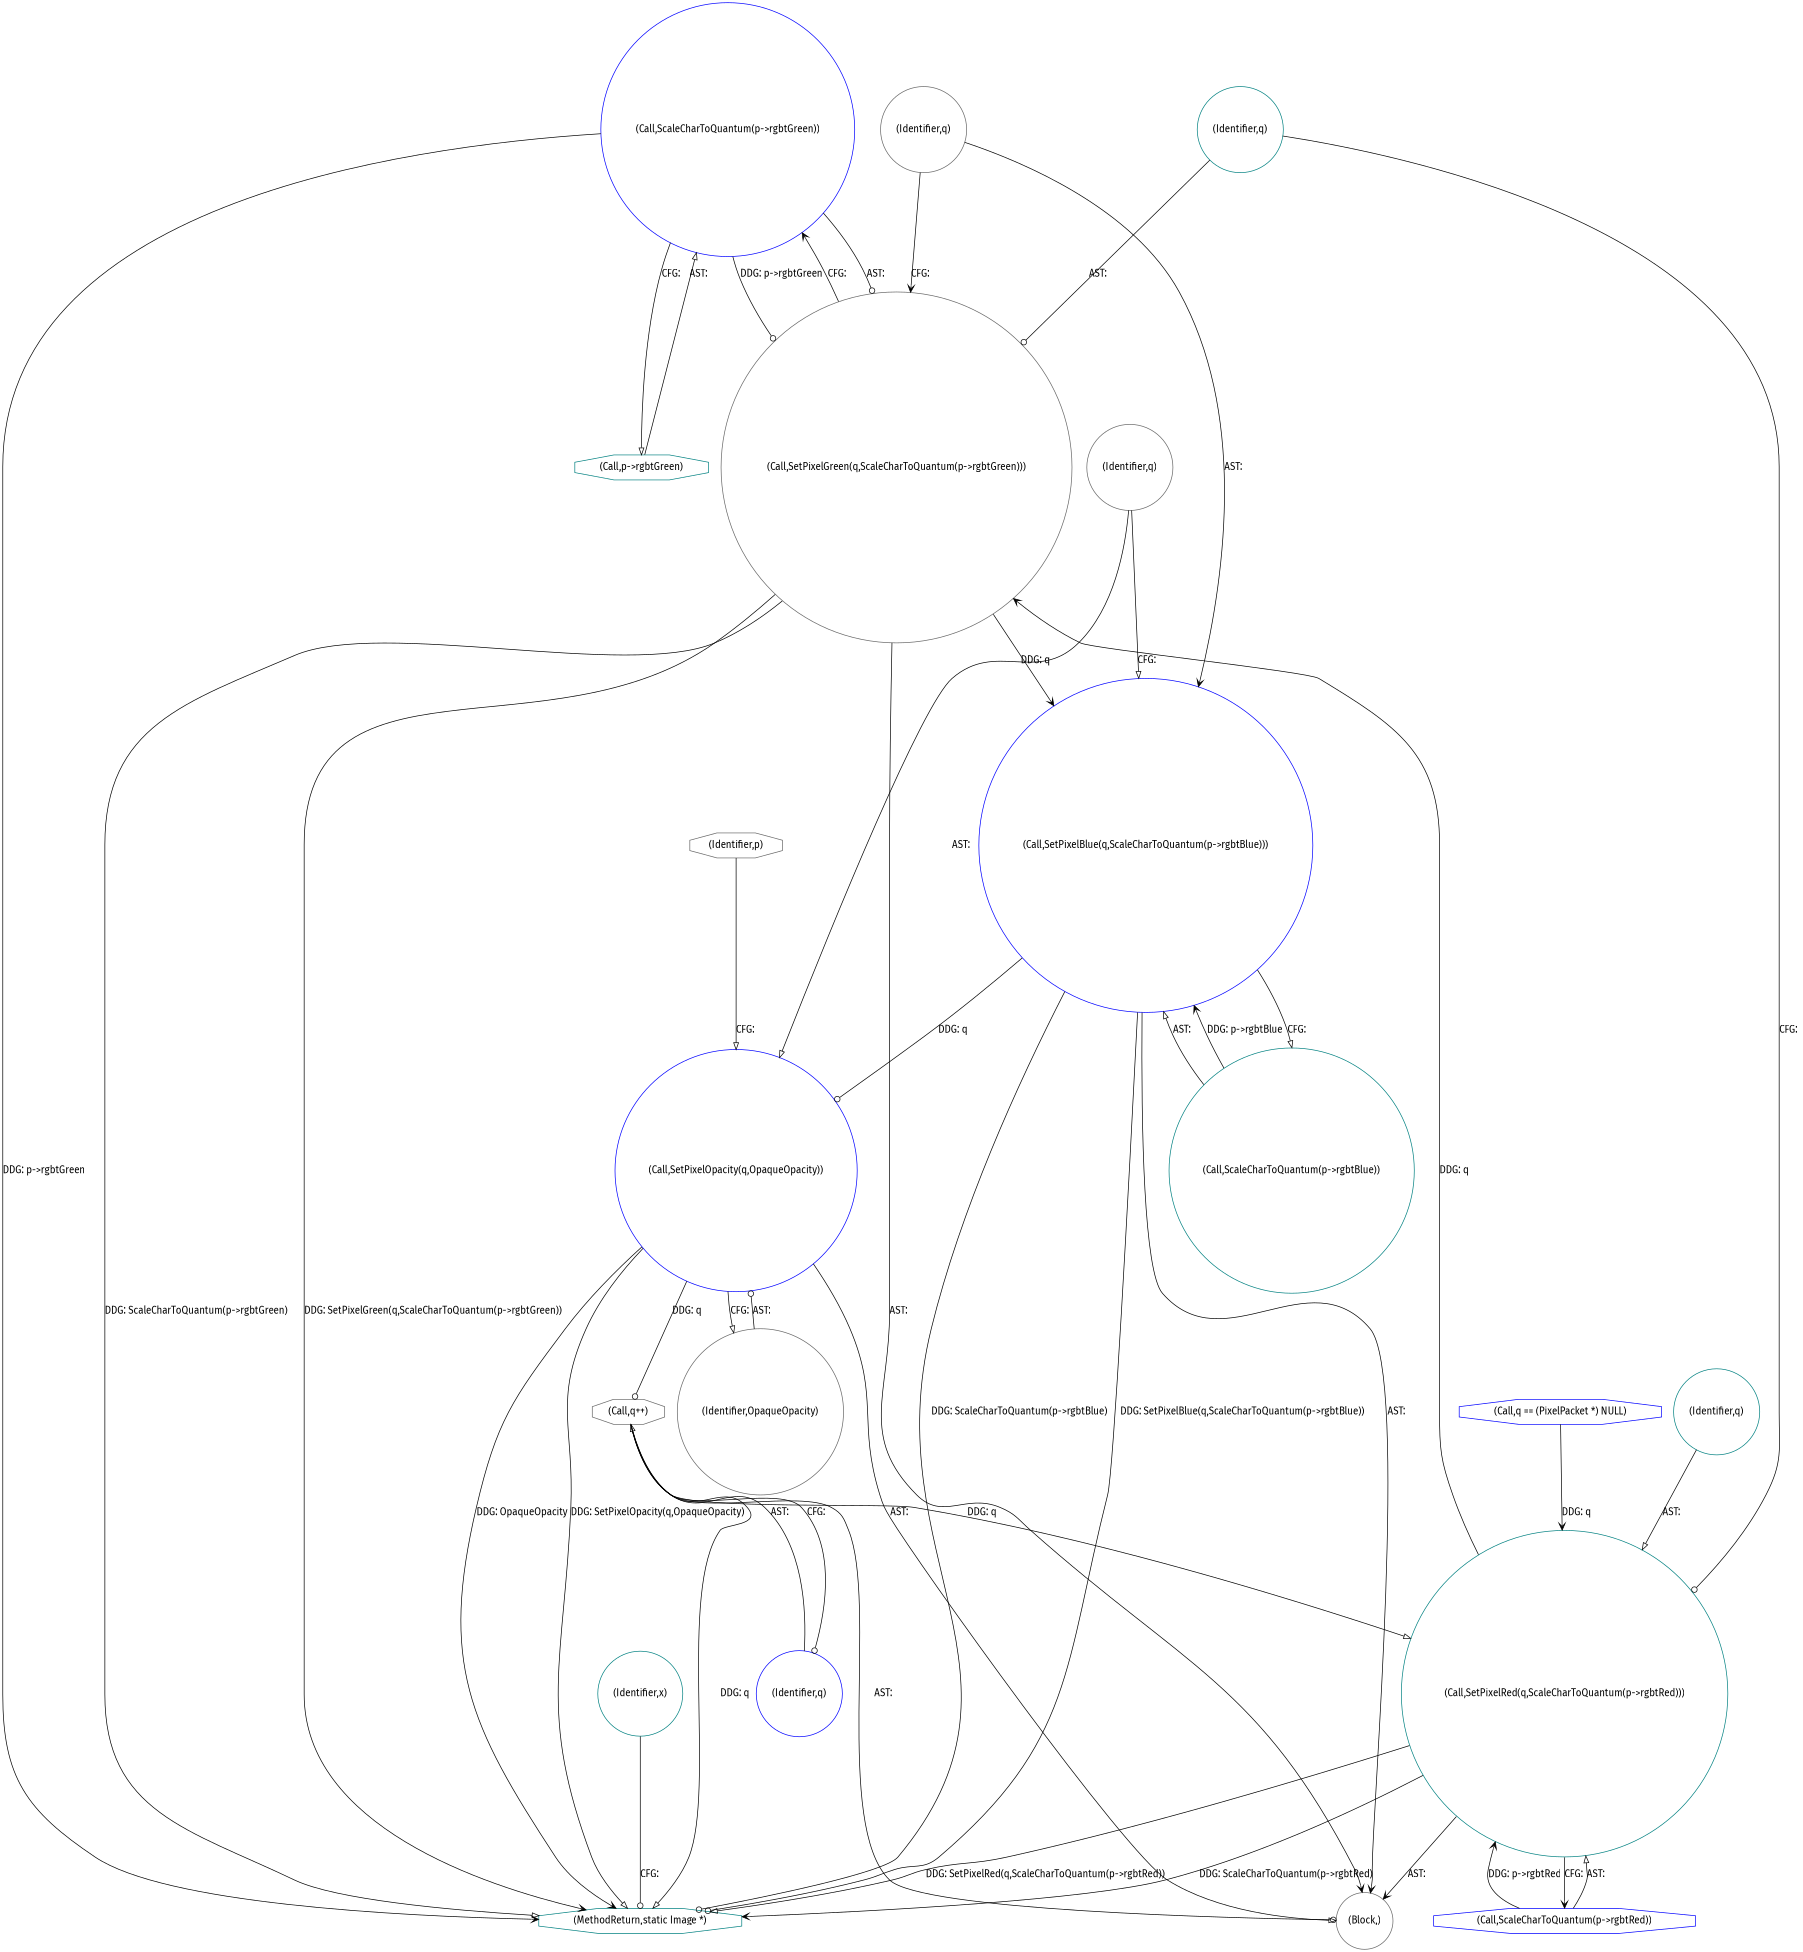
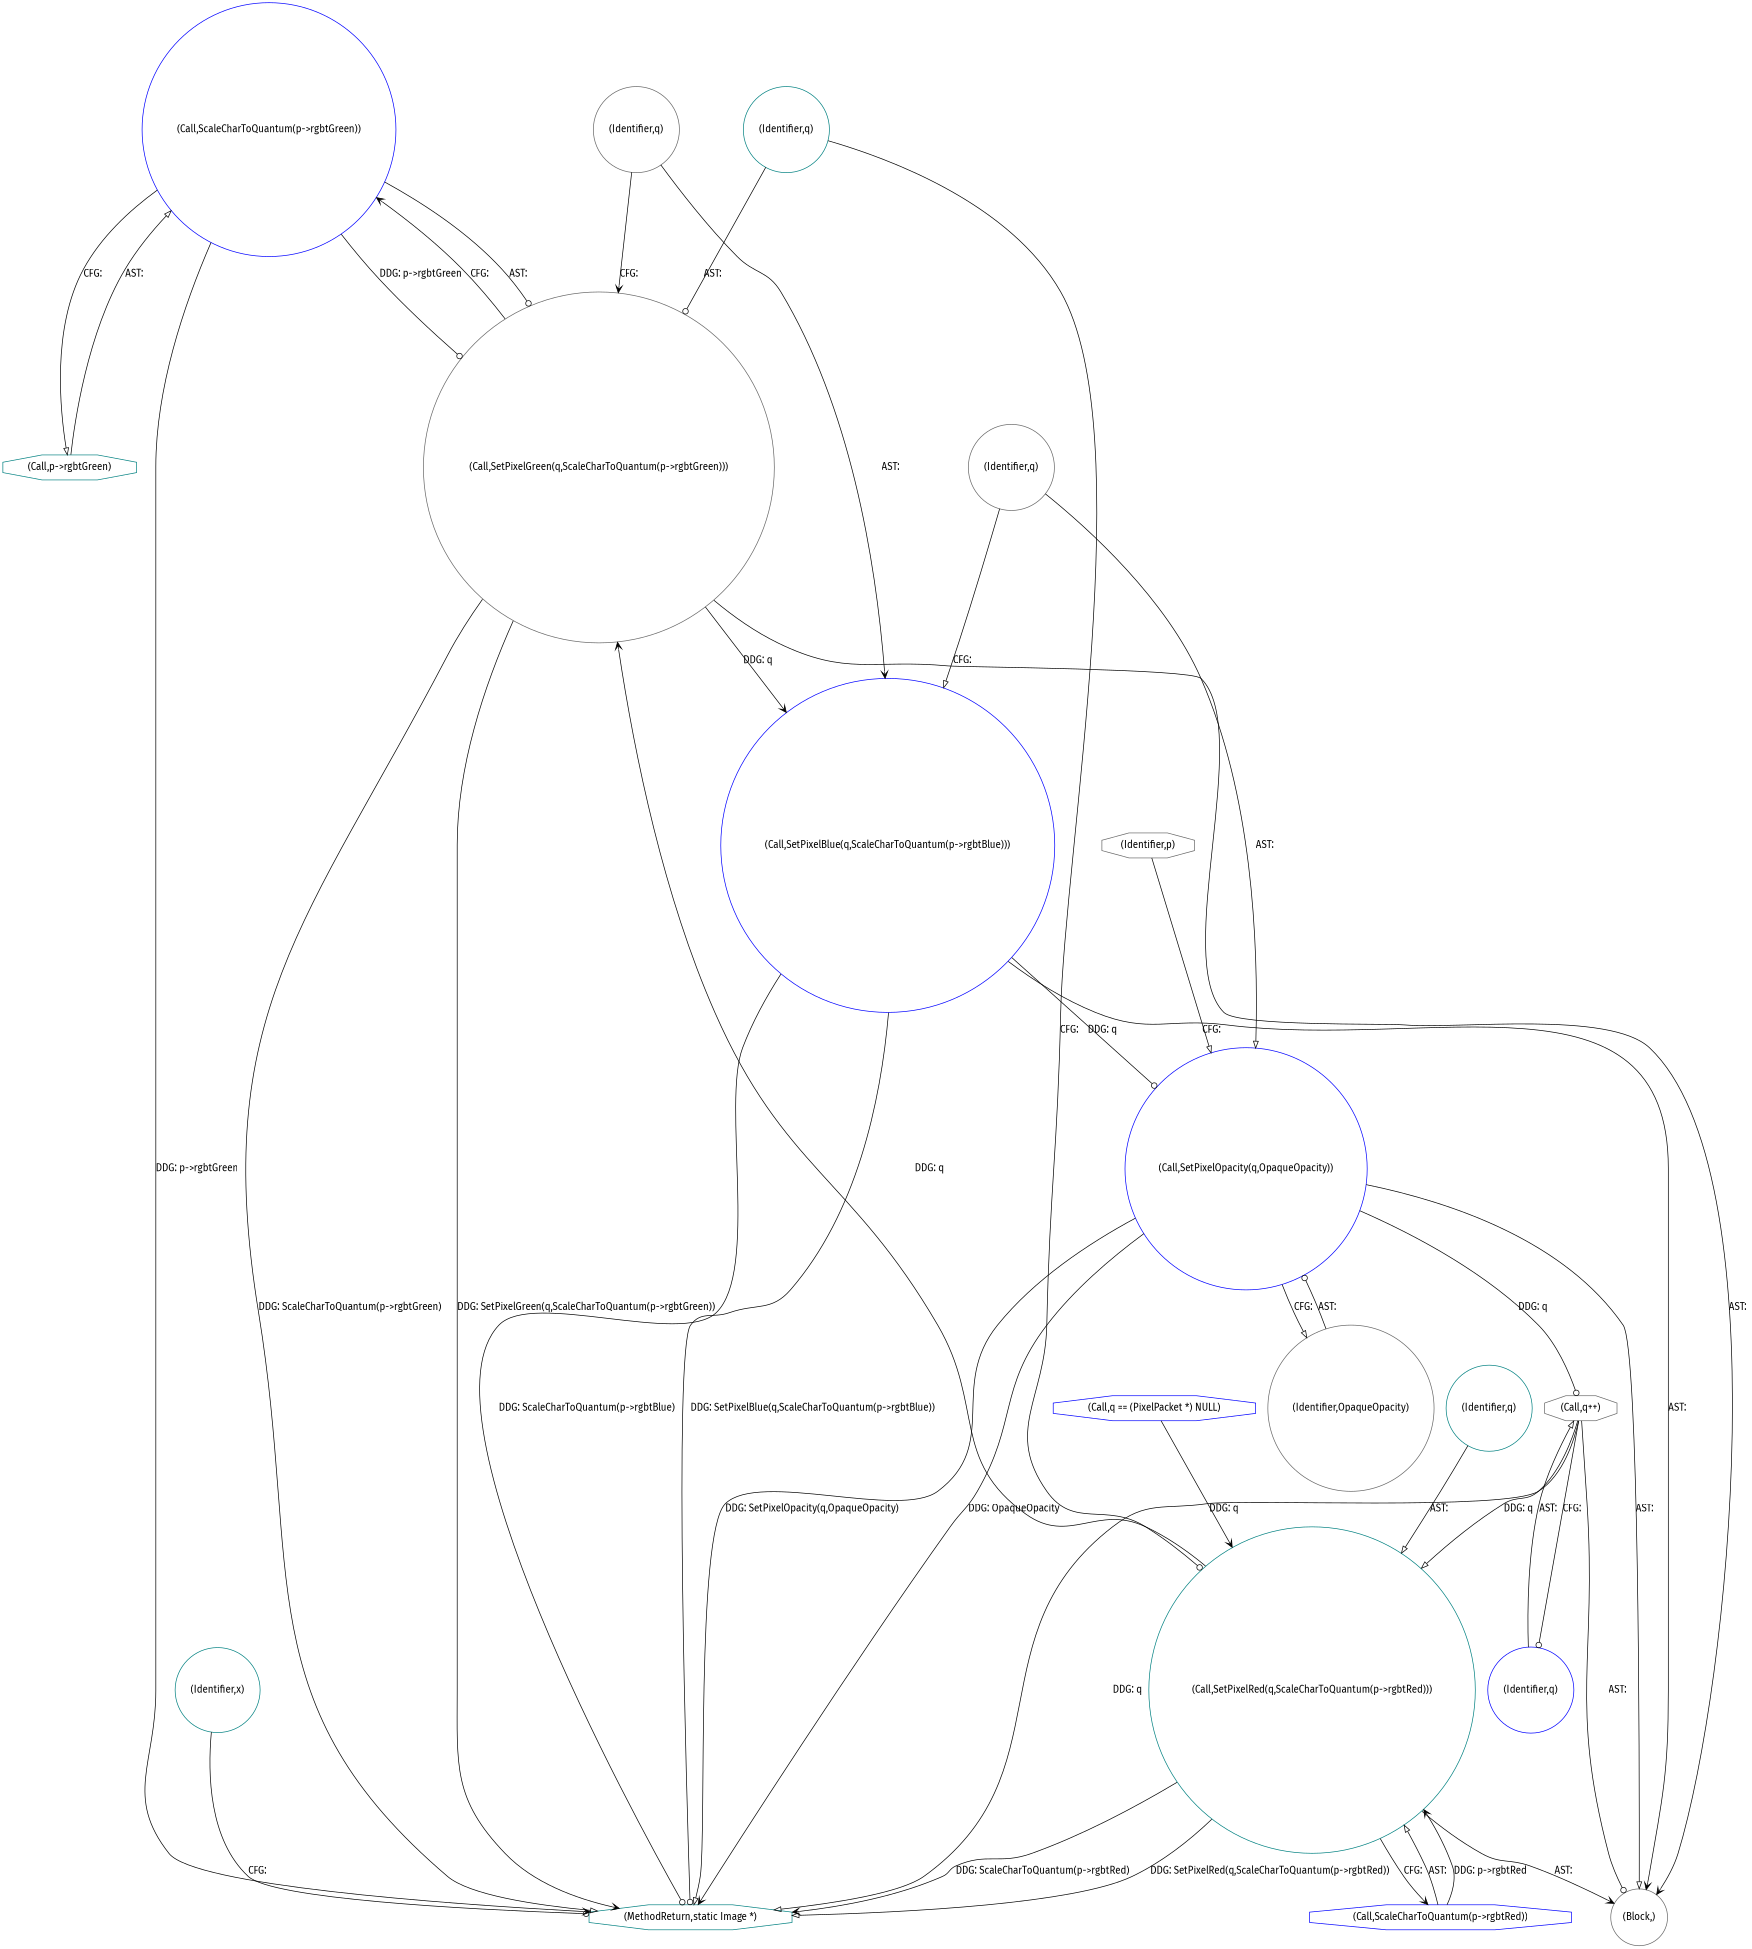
node "(Call,ScaleCharToQuantum(p->rgbtBlue))": removed
